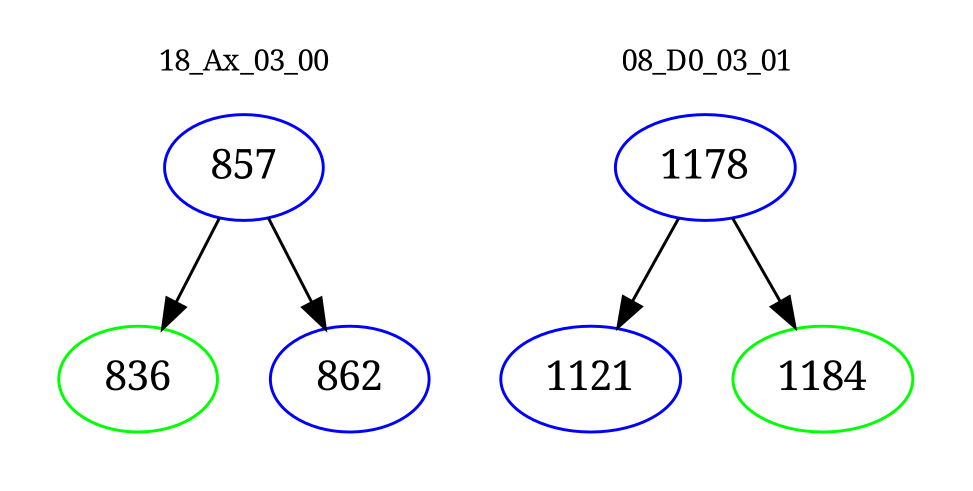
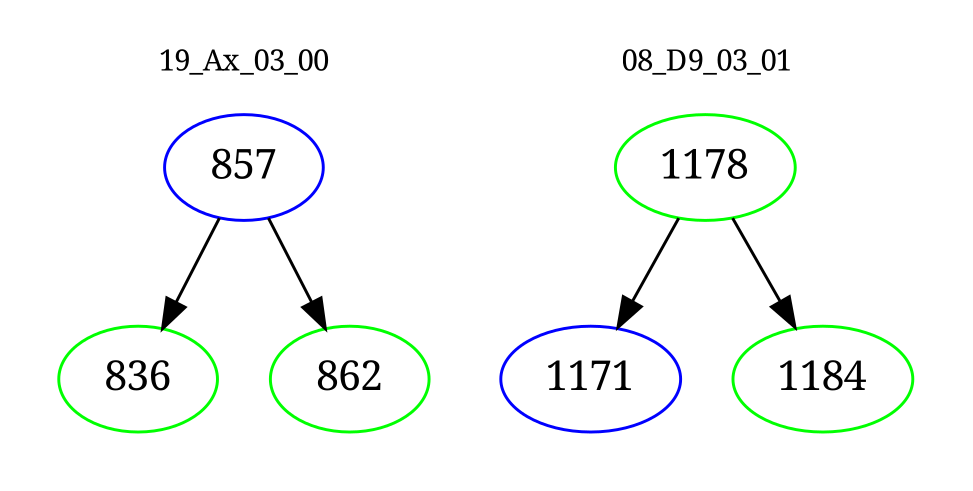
cluster "18_Ax_03_00": label "18_Ax_03_00" -> "19_Ax_03_00"
cluster "08_D0_03_01": label "08_D0_03_01" -> "08_D9_03_01"
node "1178": color blue -> green
node "862": color blue -> green
node "1121": label "1121" -> "1171"
